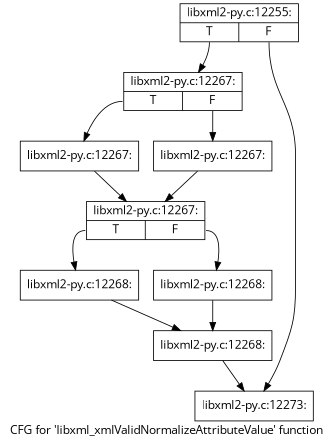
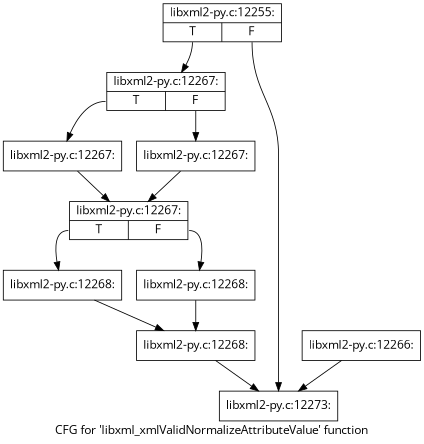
node "libxml2-py.c:12266:": added
